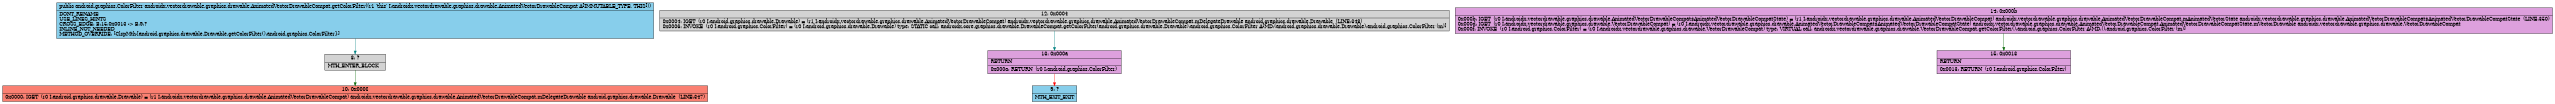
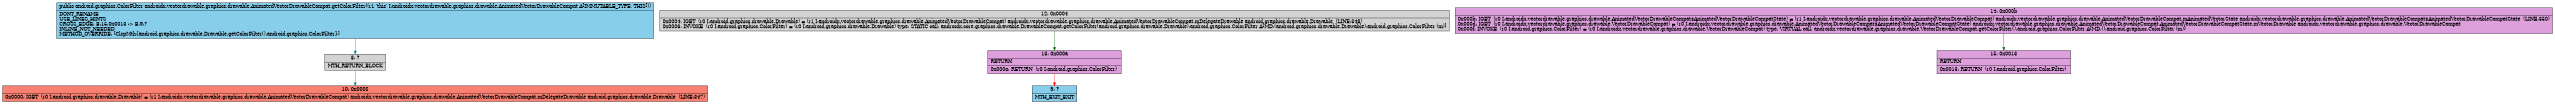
edge "12: 0x0004" -> "13: 0x000a": color teal -> darkgreen
node "8: ?": text "MTH_ENTER_BLOCK" -> "MTH_RETURN_BLOCK"
edge "8: ?" -> "10: 0x0000": color darkgreen -> teal
